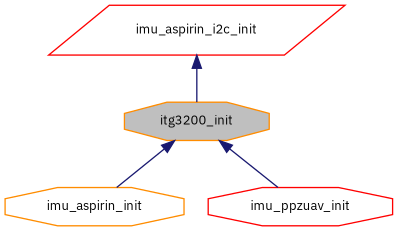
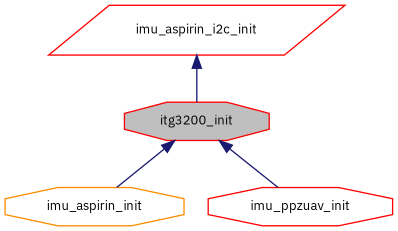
node "itg3200_init": color darkorange -> red
